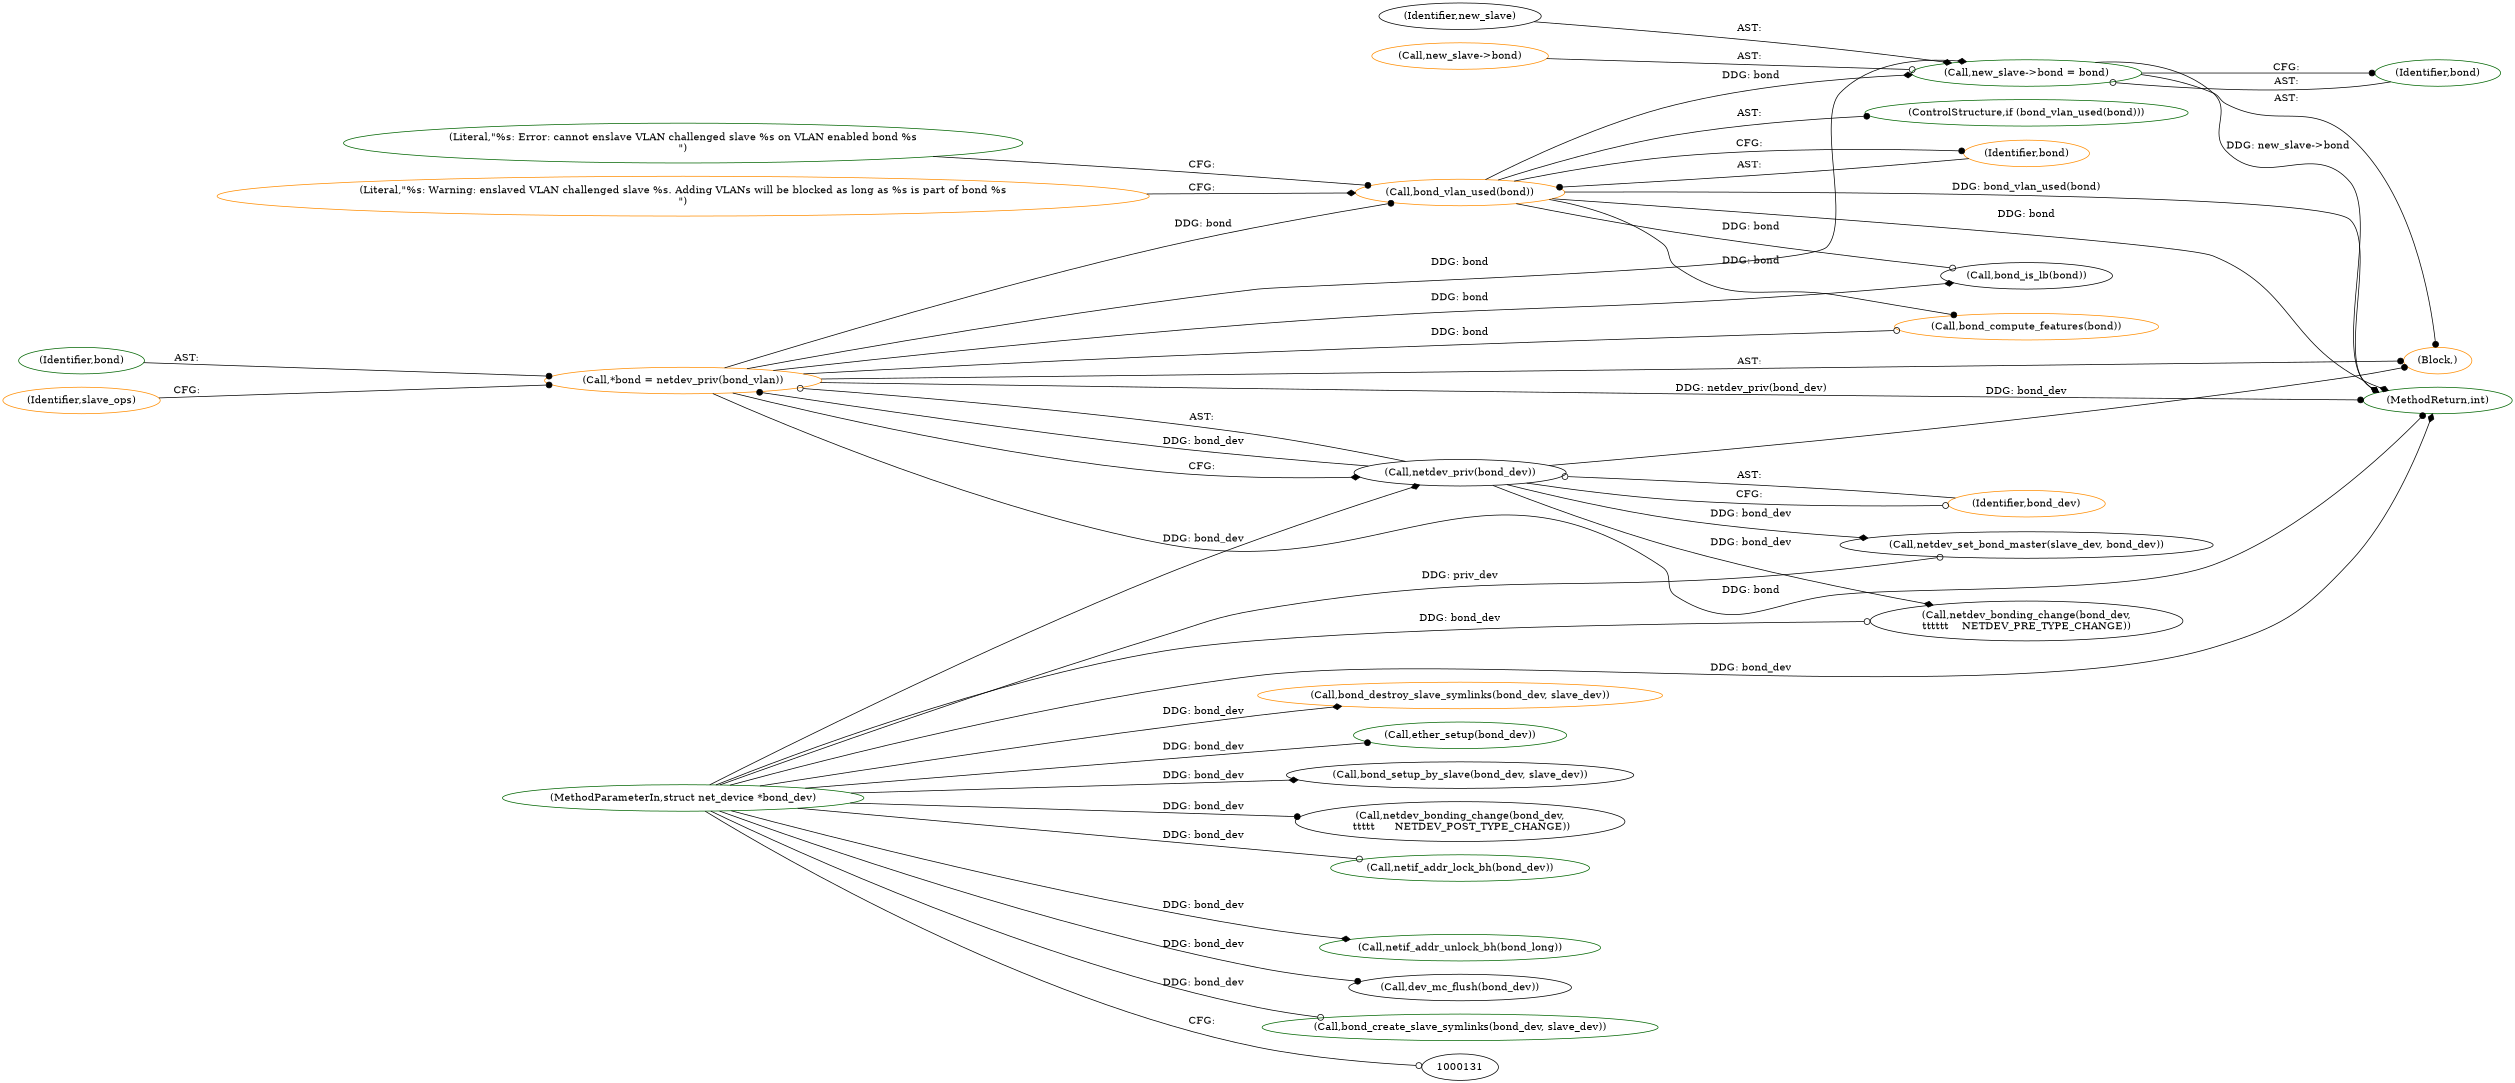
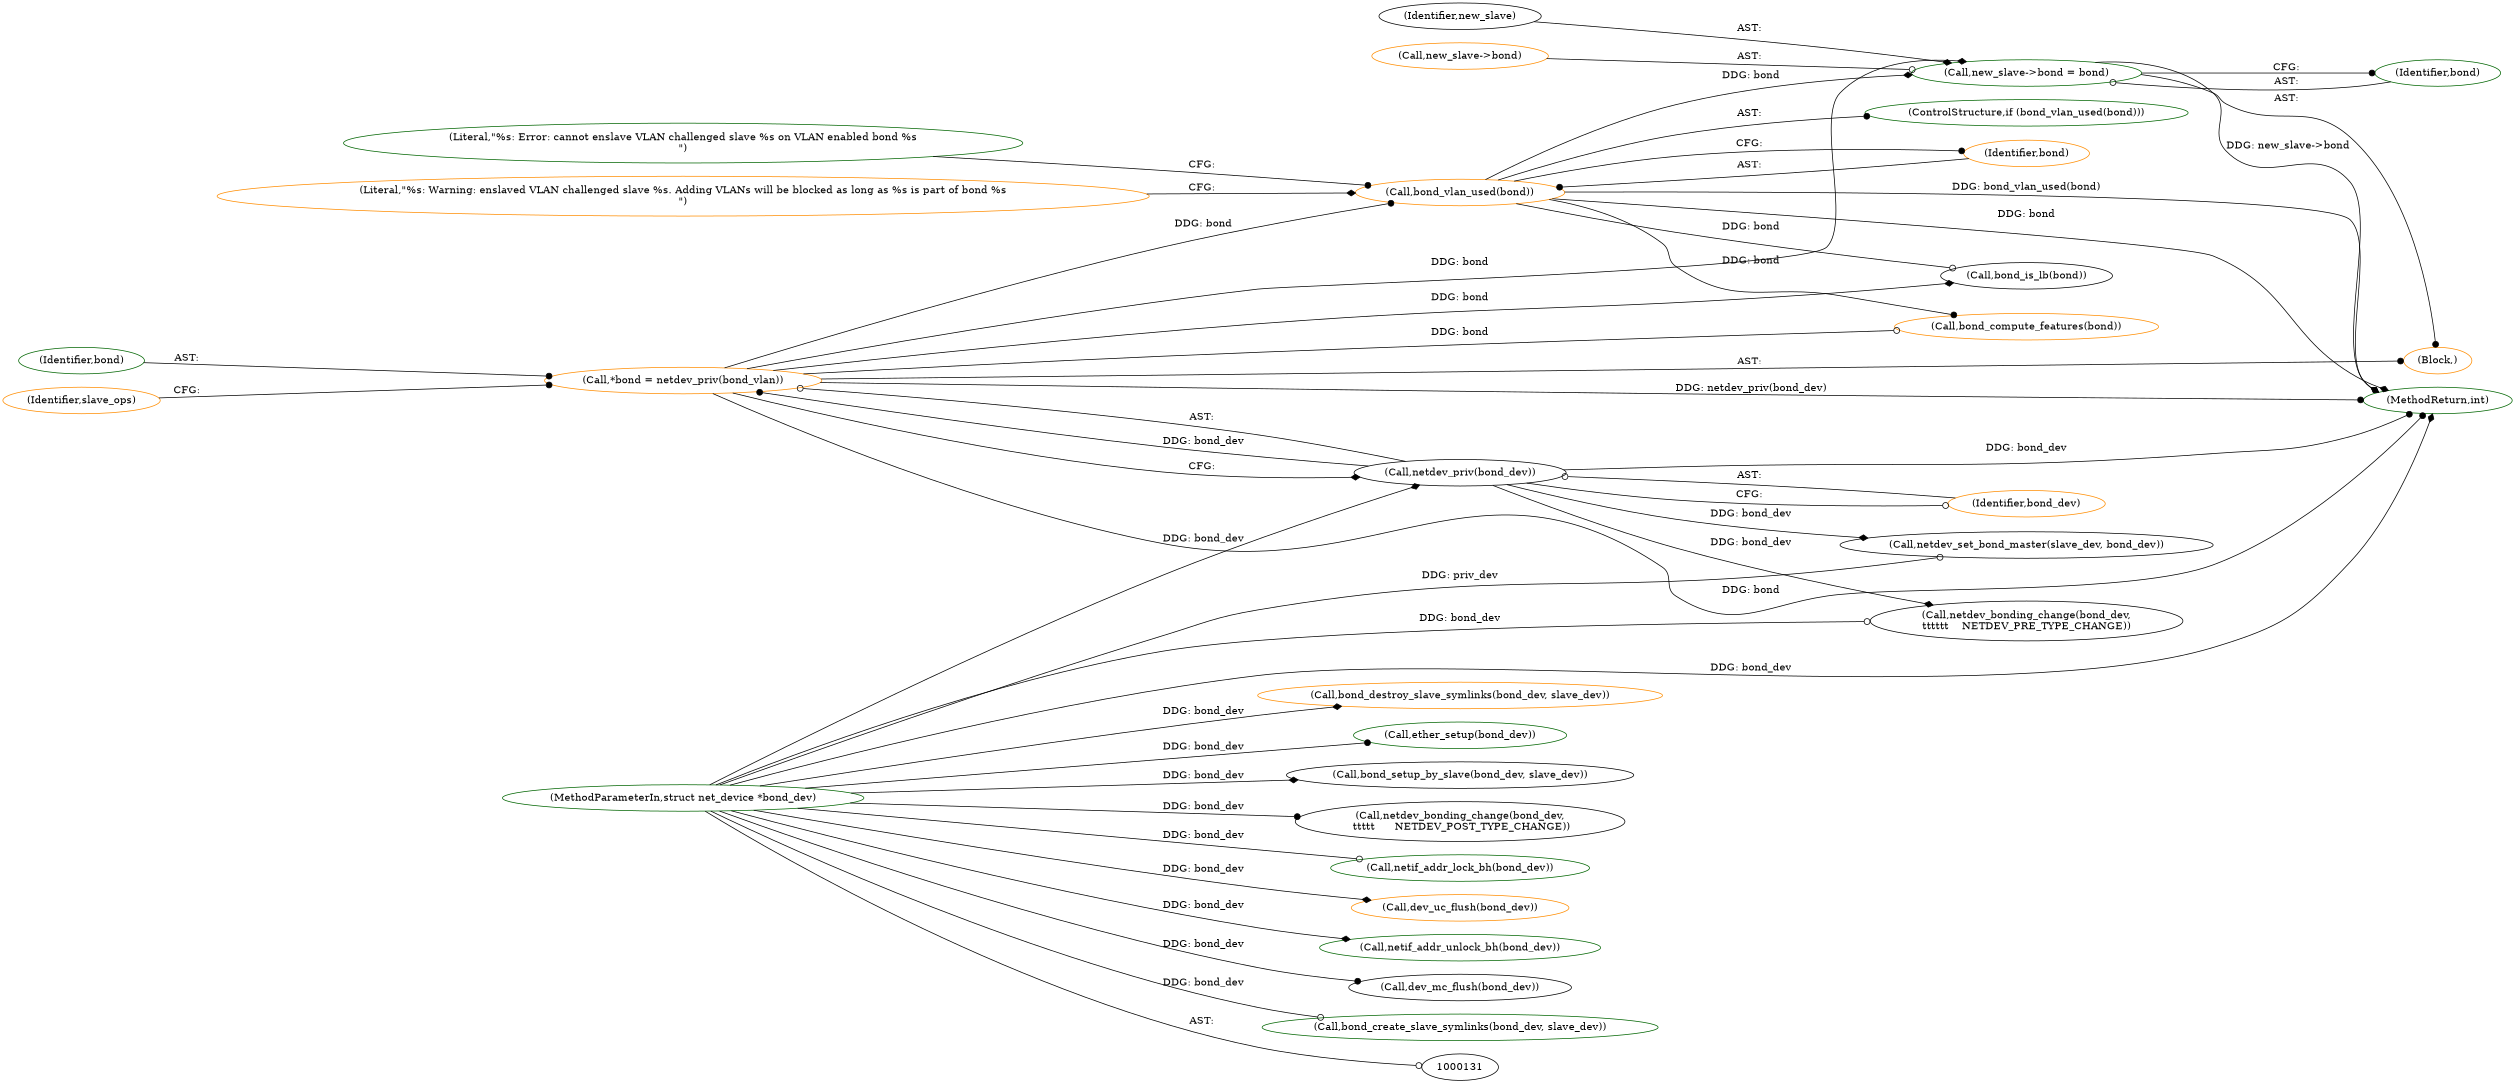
edge "(Call,netdev_priv(bond_dev))" -> "(Block,)": now "(Call,netdev_priv(bond_dev))" -> "(MethodReturn,int)"
node "(Call,dev_uc_flush(bond_dev))": added
node "(Call,netif_addr_unlock_bh(bond_long))": label "(Call,netif_addr_unlock_bh(bond_long))" -> "(Call,netif_addr_unlock_bh(bond_dev))"
edge "(MethodParameterIn,struct net_device *bond_dev)" -> "1000131": label "CFG: " -> "AST: "
